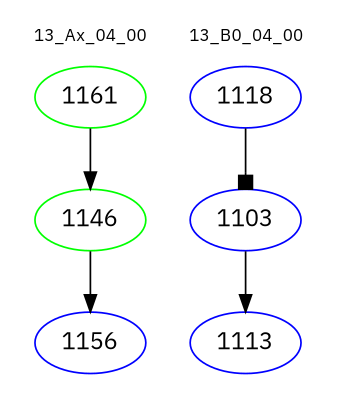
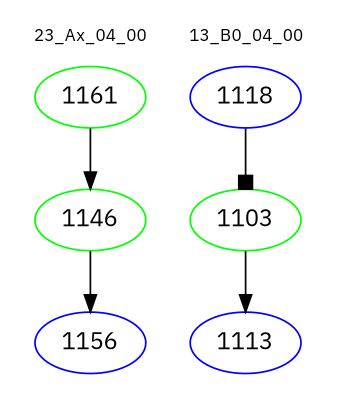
cluster "13_Ax_04_00": label "13_Ax_04_00" -> "23_Ax_04_00"
node "1103": color blue -> green
